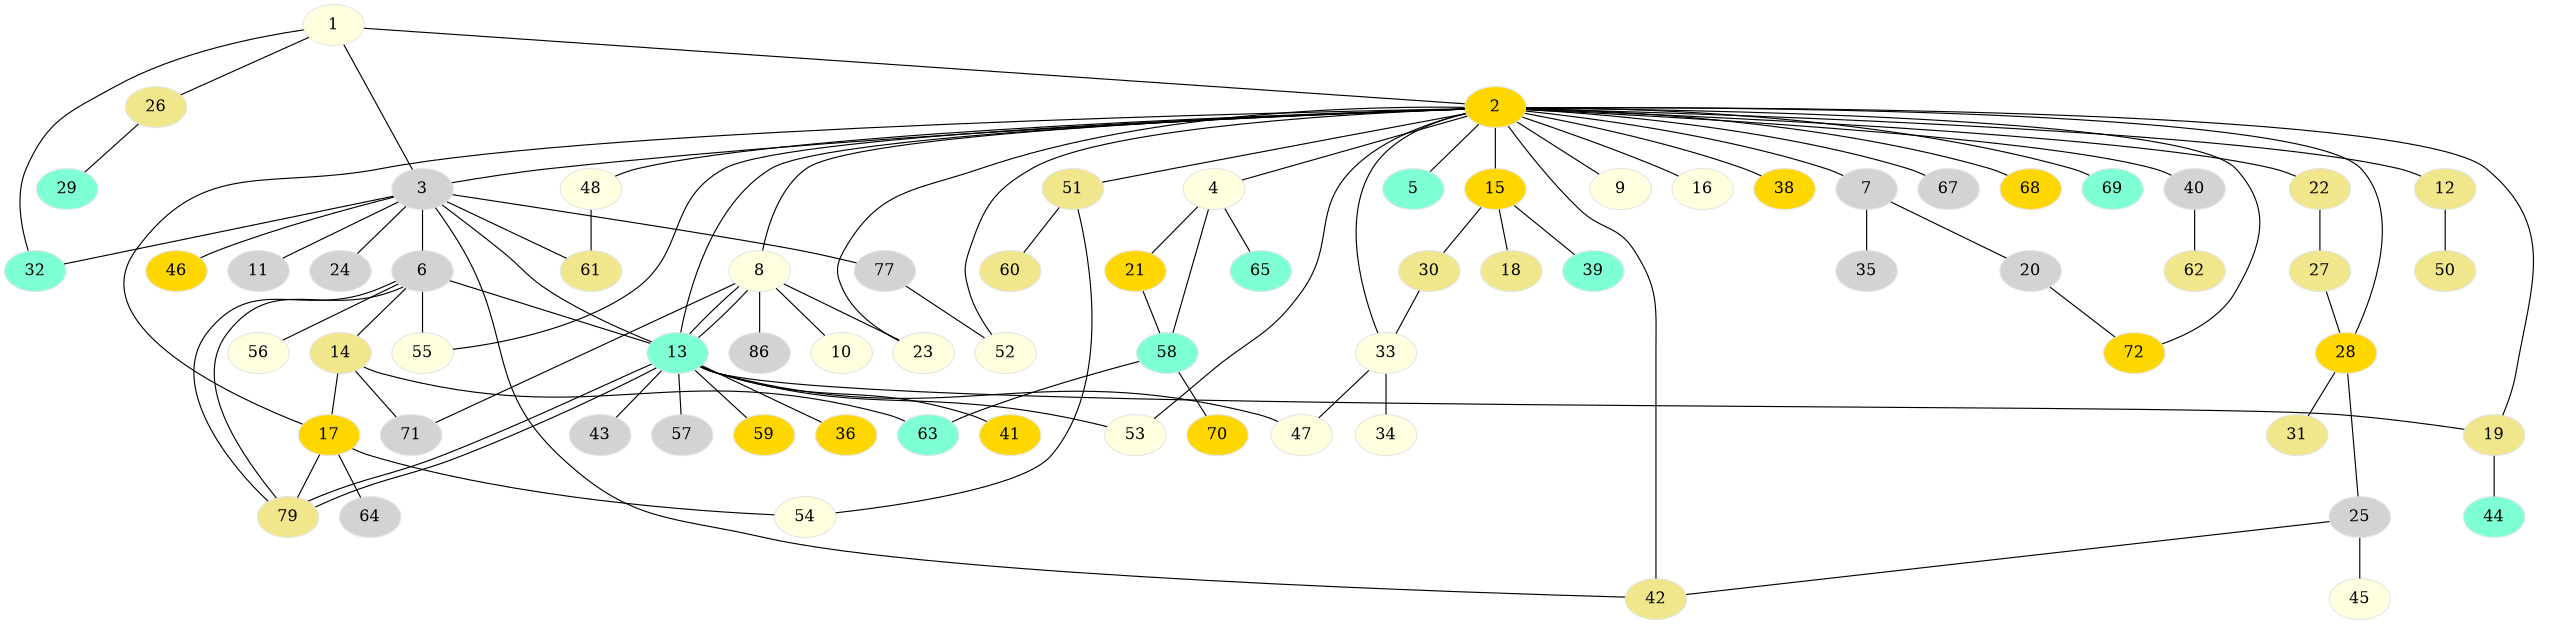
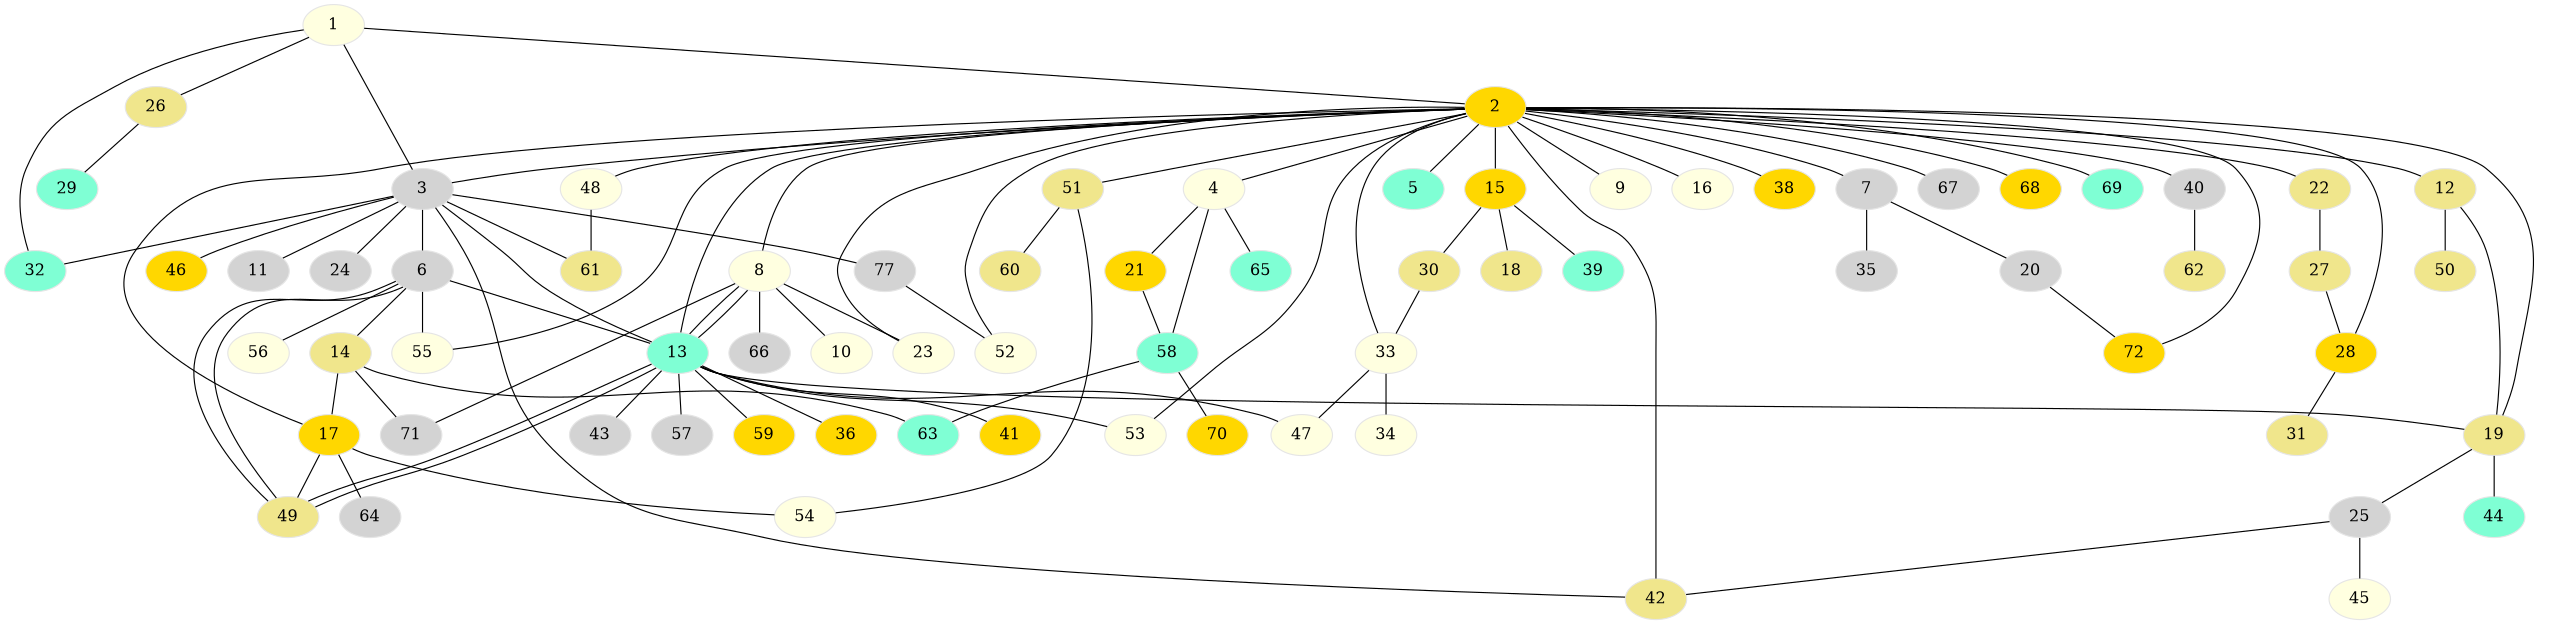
edge "12" -- "19": added
node "86": label "86" -> "66"
edge "28" -- "25": now "19" -- "25"
node "79": label "79" -> "49"
